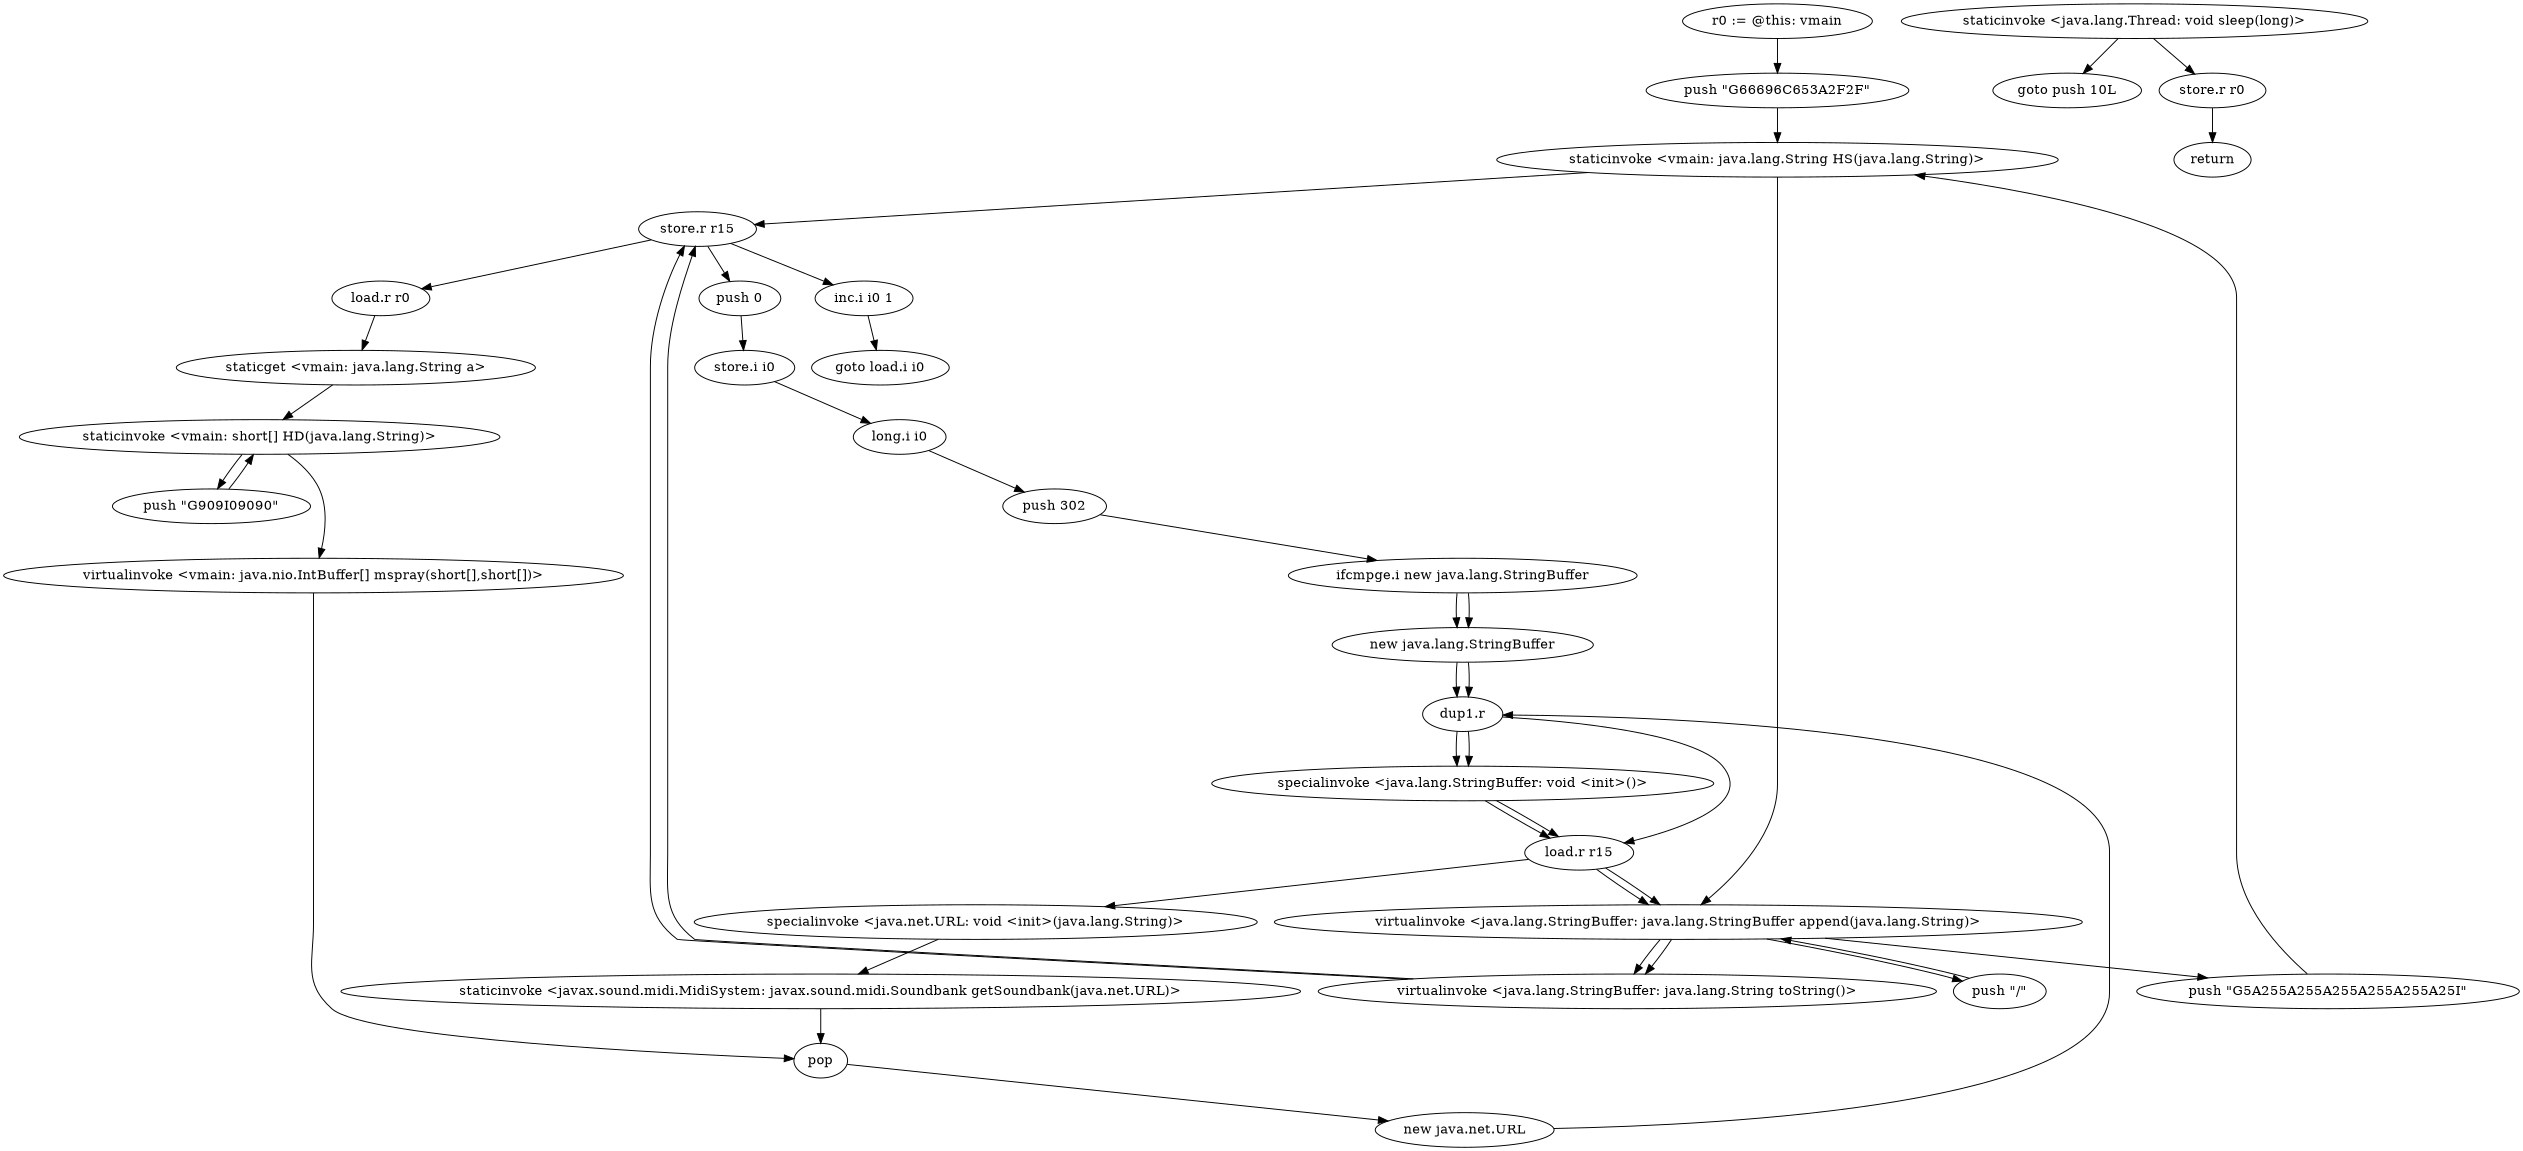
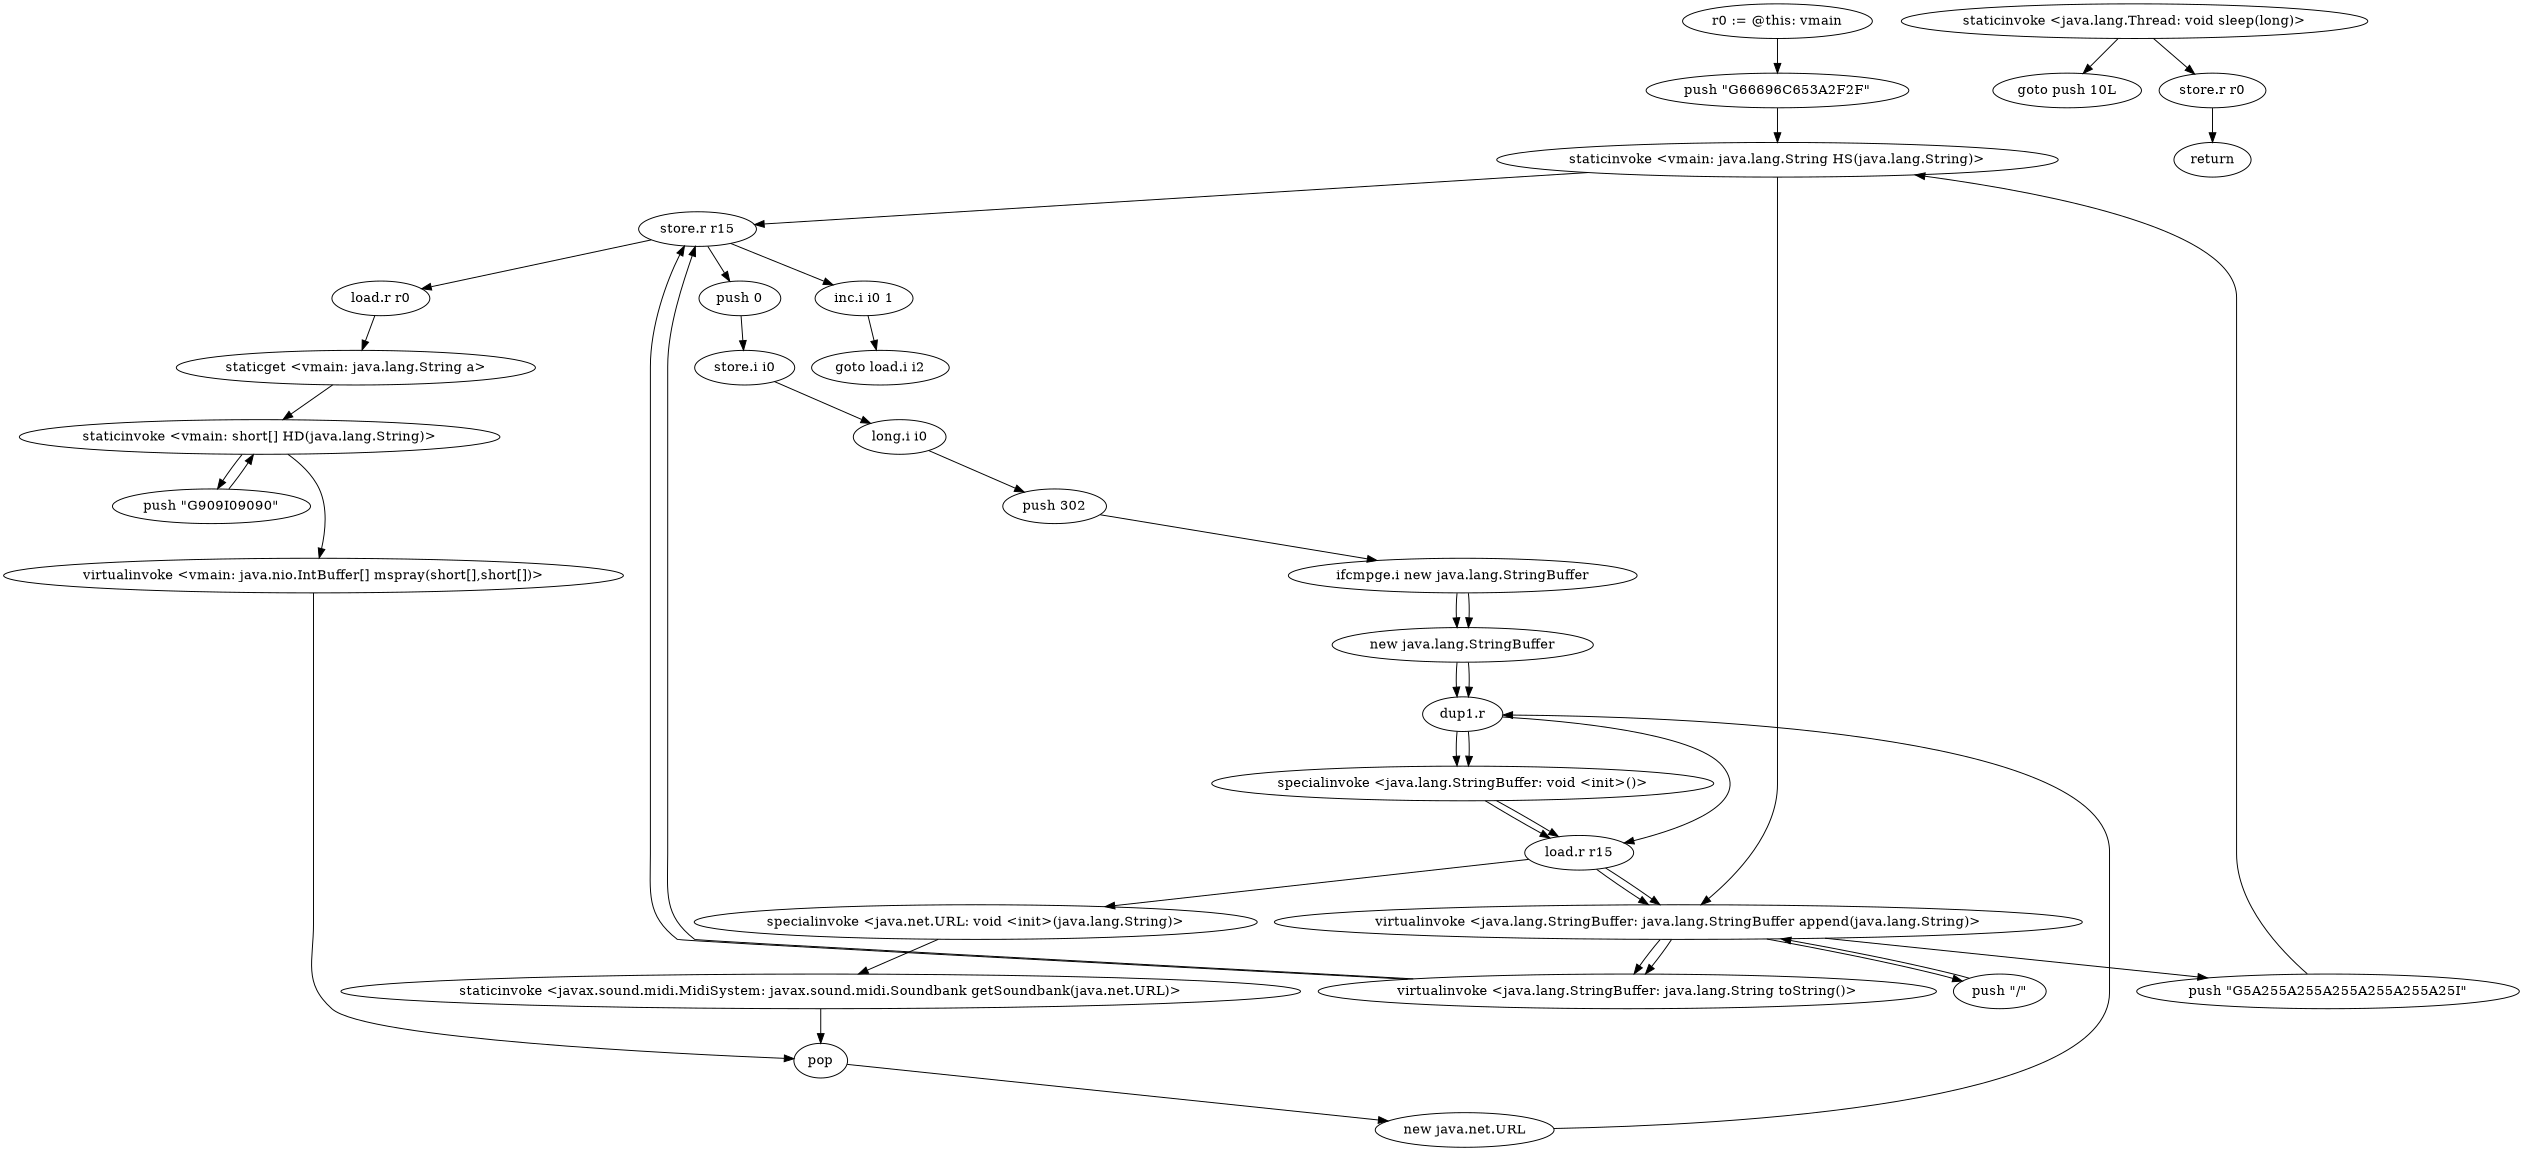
node "goto load.i i0": label "goto load.i i0" -> "goto load.i i2"
